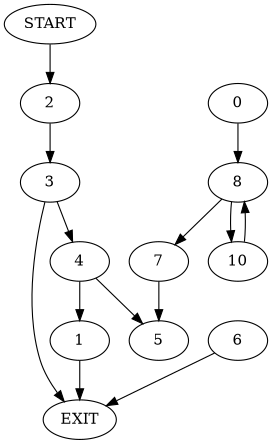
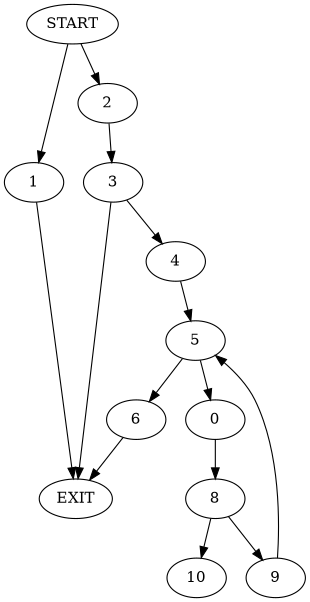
edge "10" -> "8": removed
node "7": label "7" -> "9"
edge "4" -> "1": now "START" -> "1"
edge "5" -> "0": added
edge "5" -> "6": added
